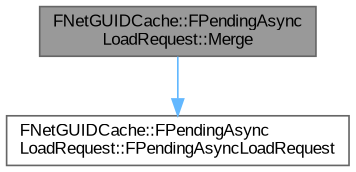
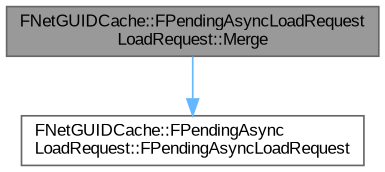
node "FNetGUIDCache::FPendingAsync LoadRequest::Merge": label "FNetGUIDCache::FPendingAsync LoadRequest::Merge" -> "FNetGUIDCache::FPendingAsyncLoadRequest LoadRequest::Merge"
